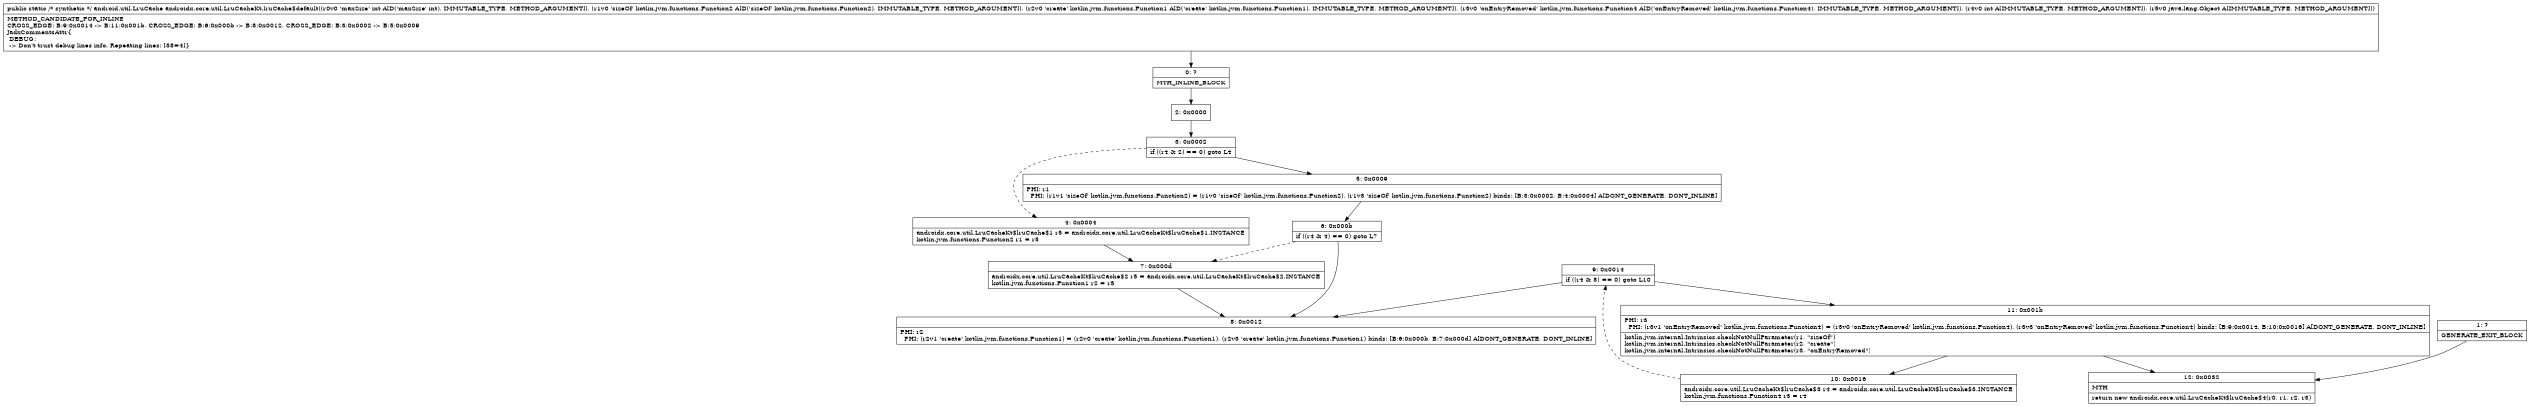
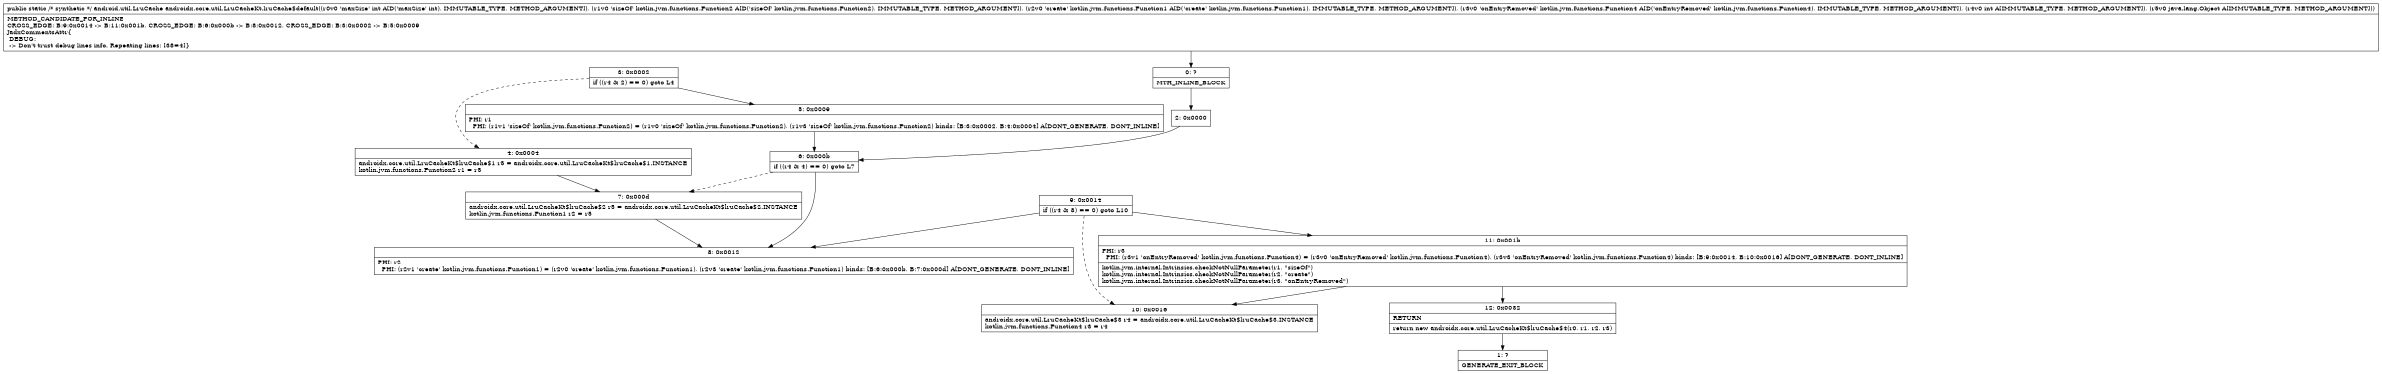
edge "2: 0x0000" -> "3: 0x0002": now "2: 0x0000" -> "6: 0x000b"
edge "10: 0x0016" -> "9: 0x0014": reversed
edge "1: ?" -> "12: 0x0032": reversed
node "12: 0x0032": text "MTH" -> "RETURN"
